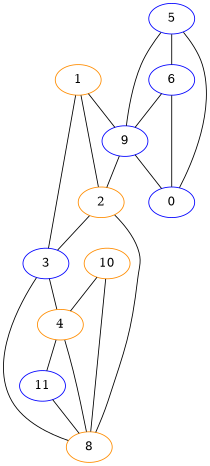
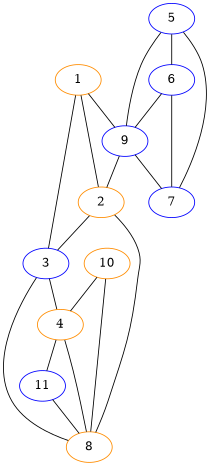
node "0": label "0" -> "7"
